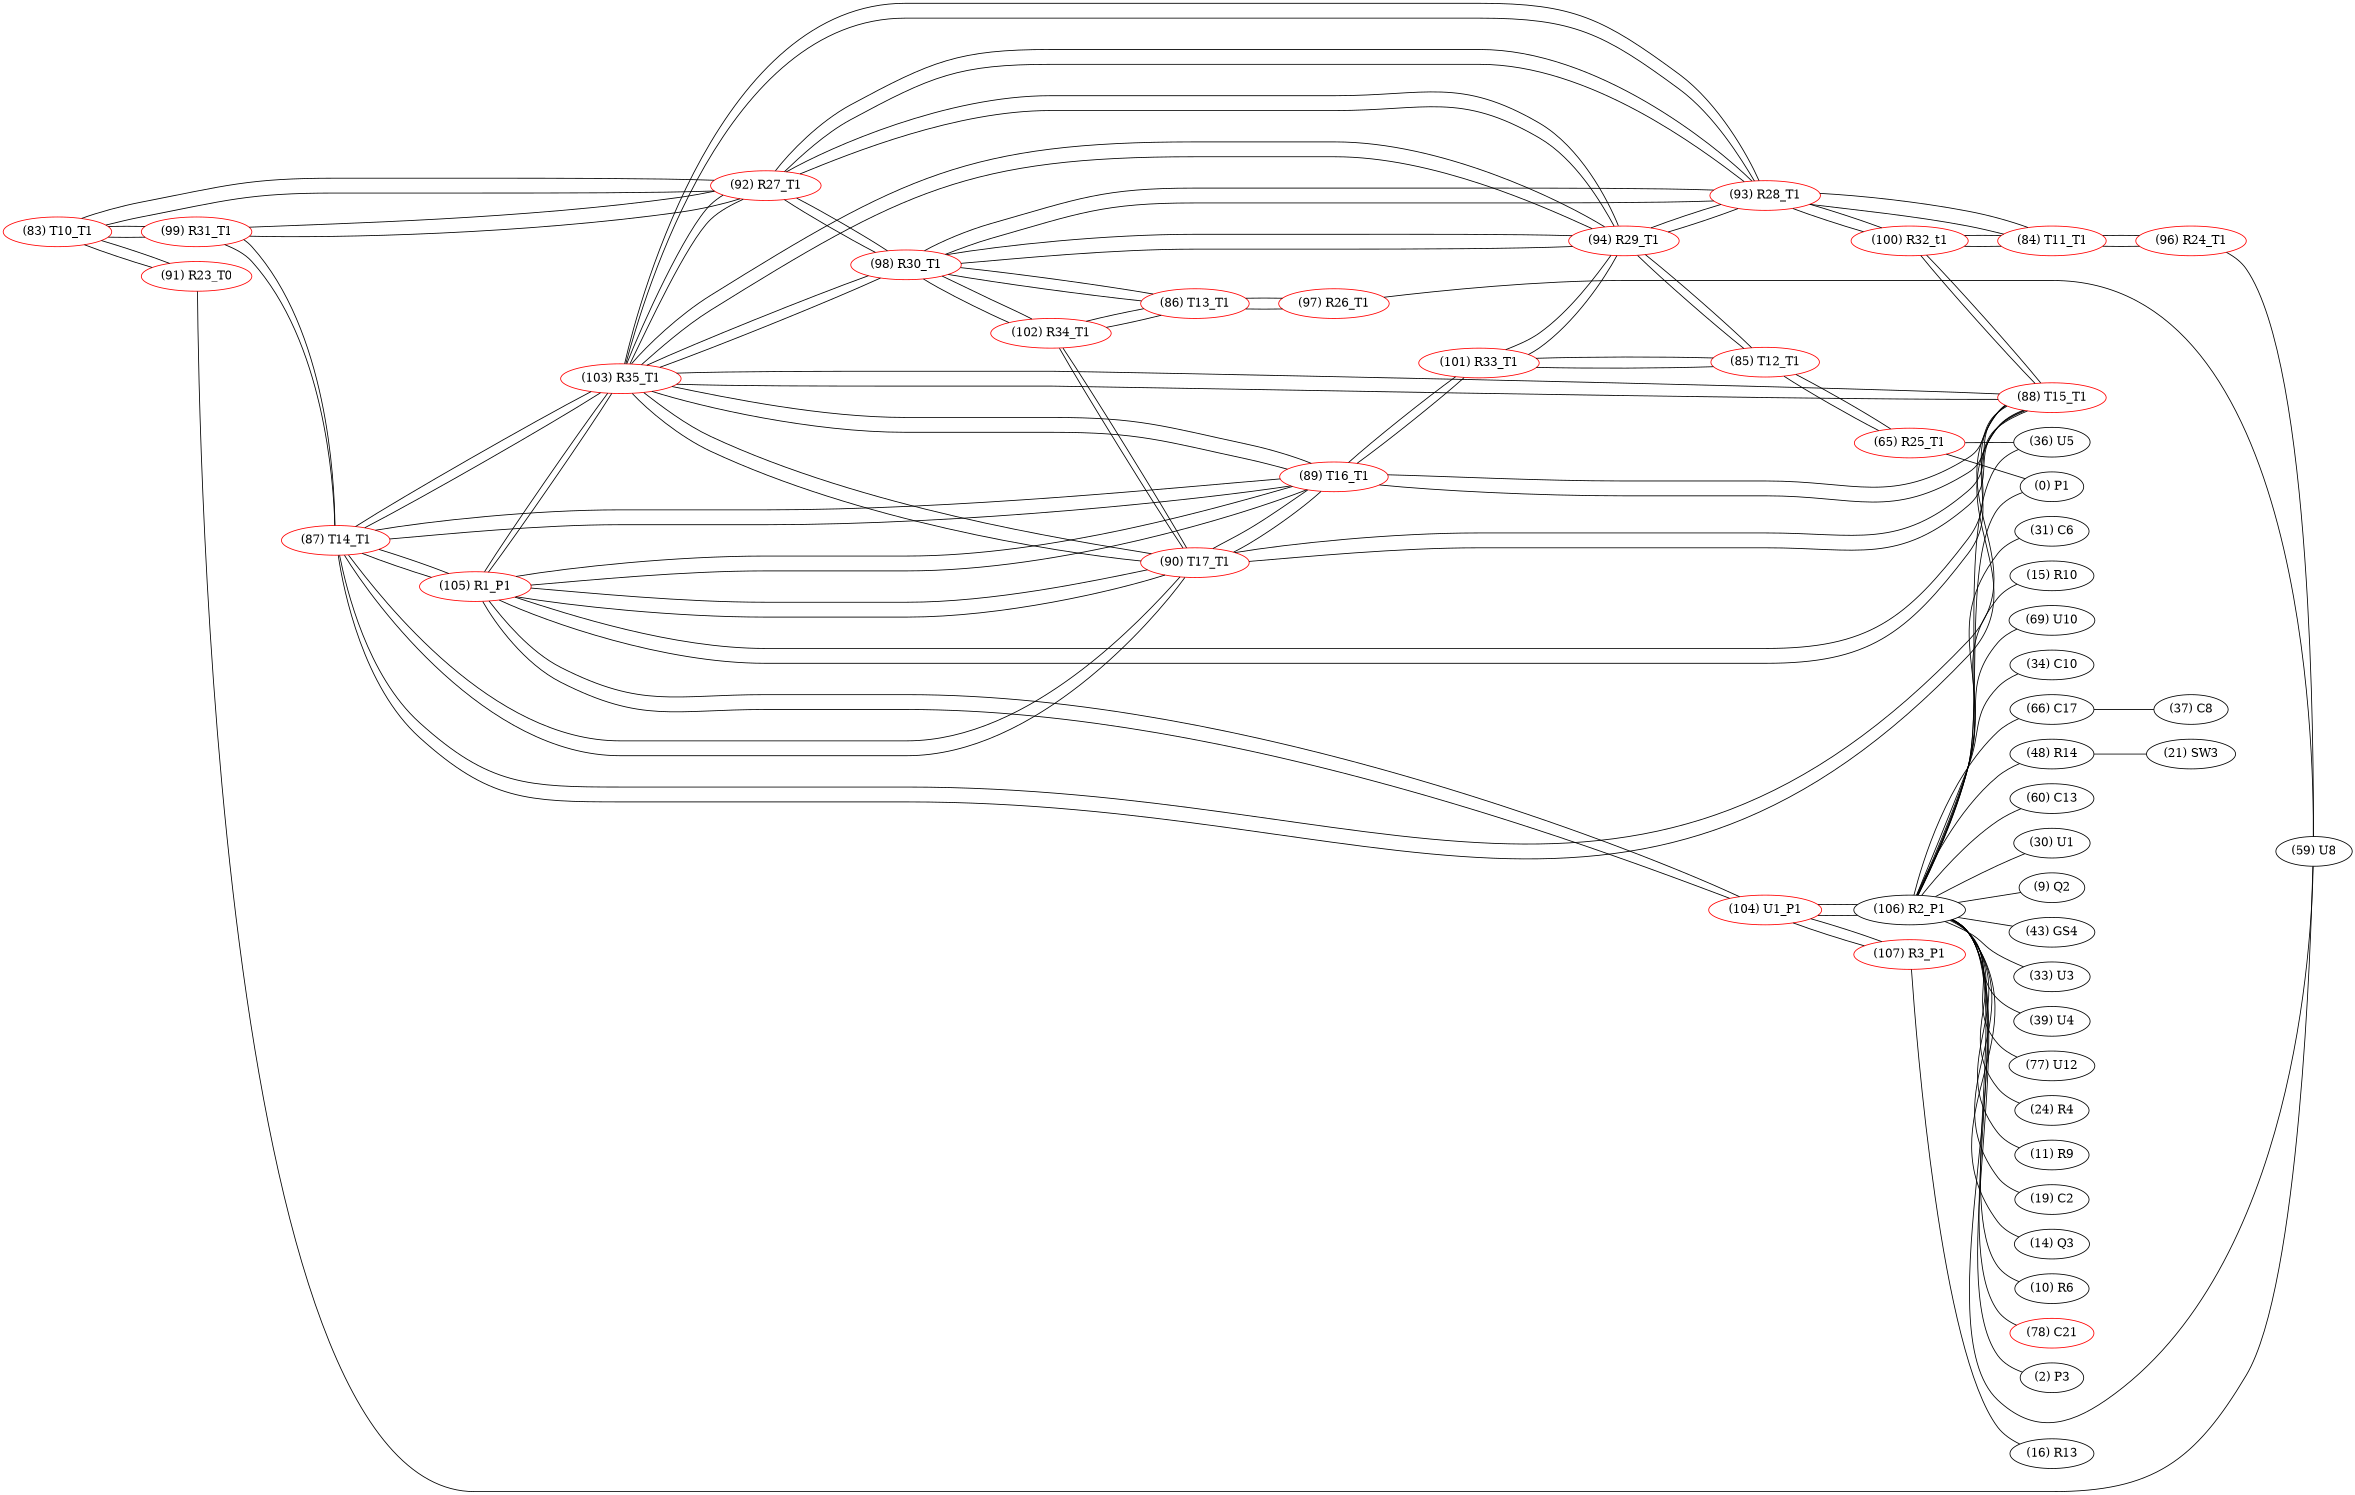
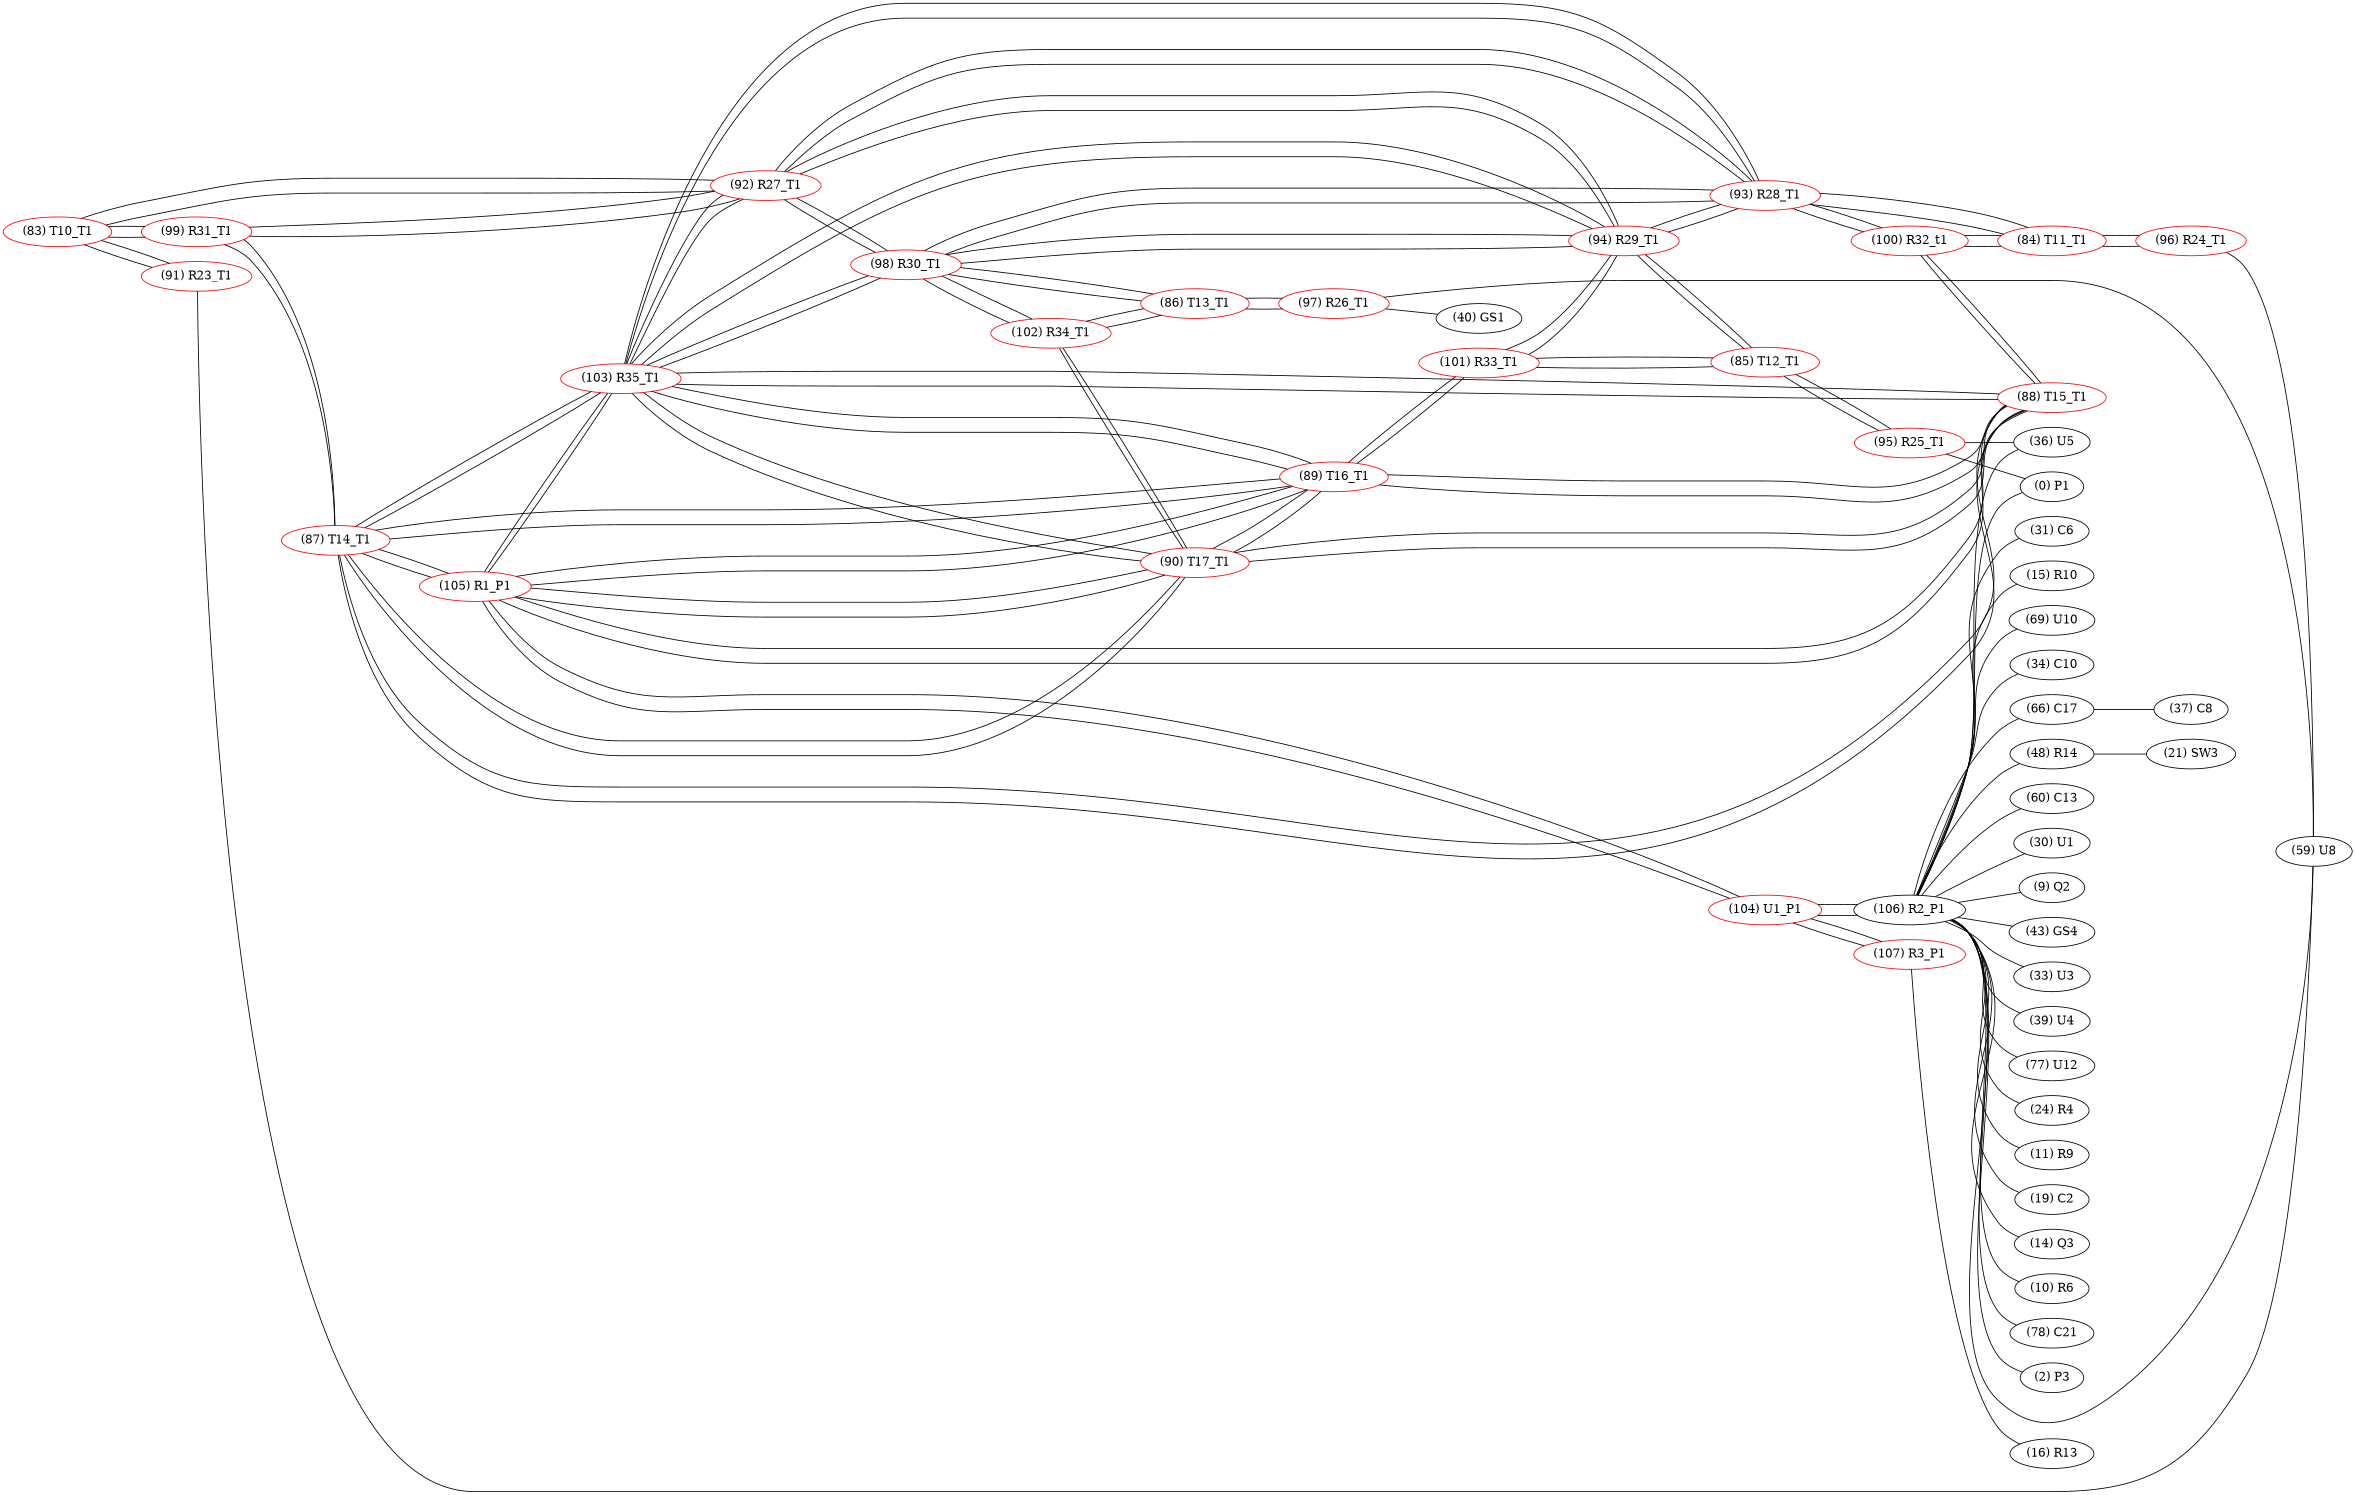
node "(91) R23_T0": label "(91) R23_T0" -> "(91) R23_T1"
node "(40) GS1": added
node "(65) R25_T1": label "(65) R25_T1" -> "(95) R25_T1"
node "(78) C21": color red -> black
